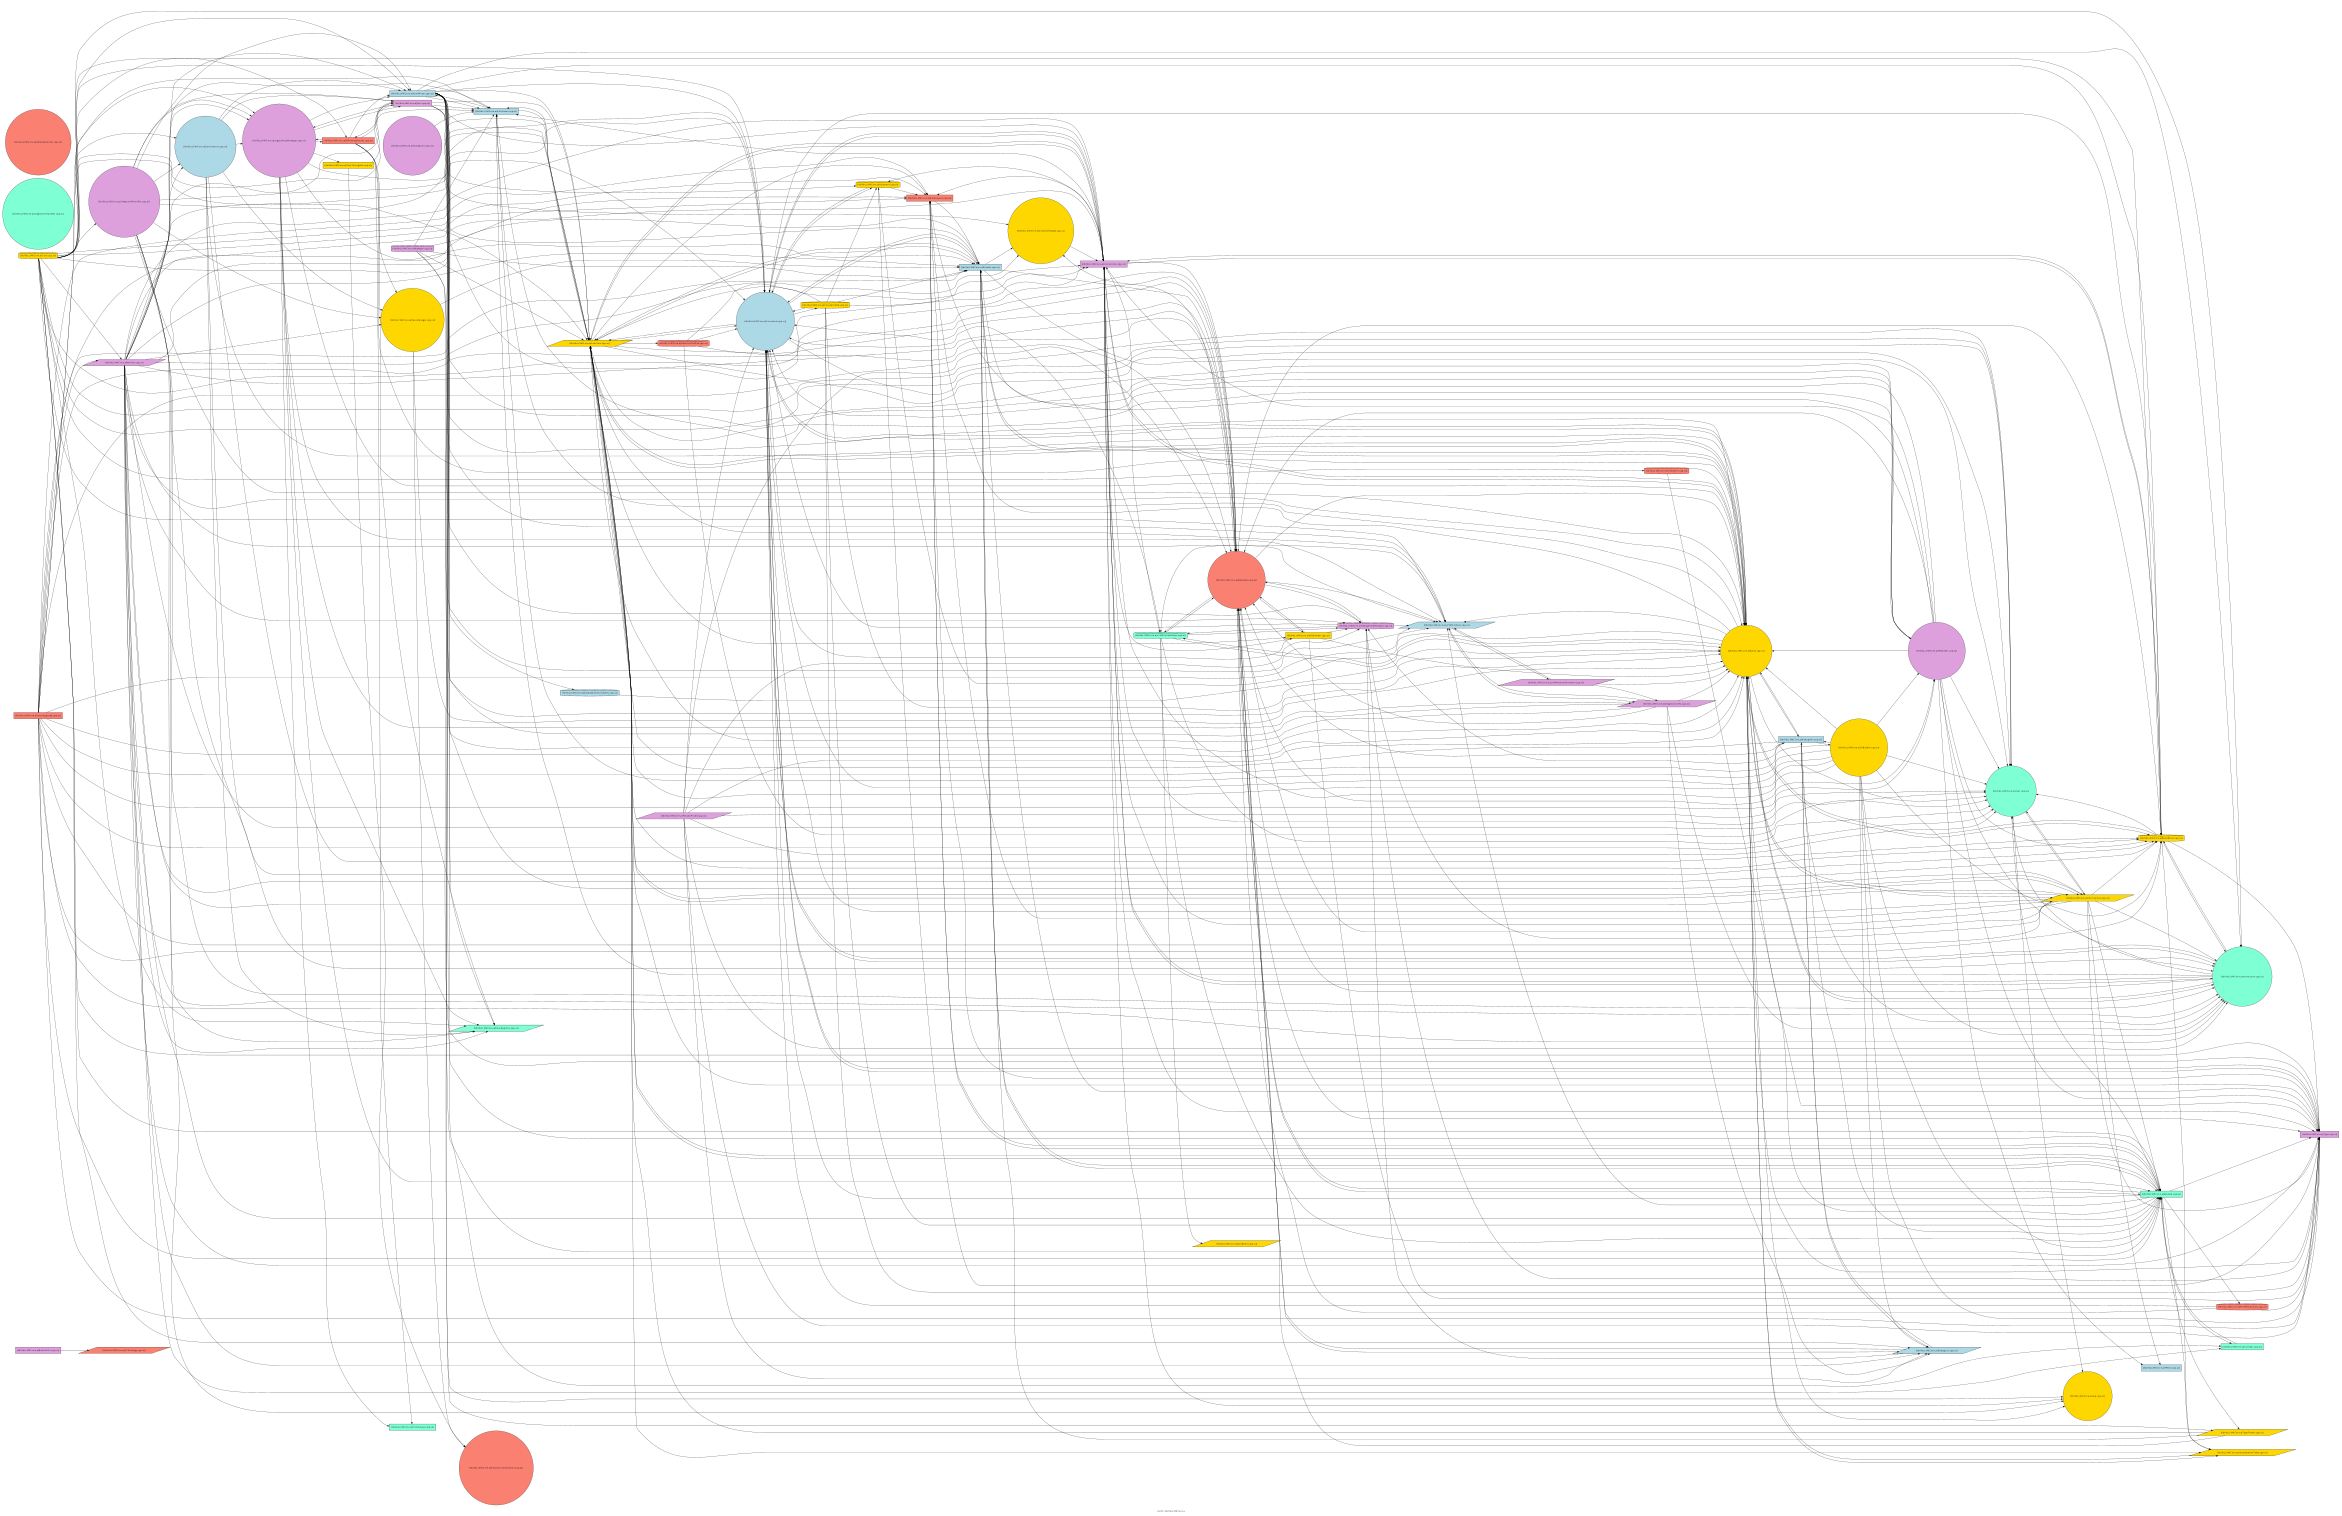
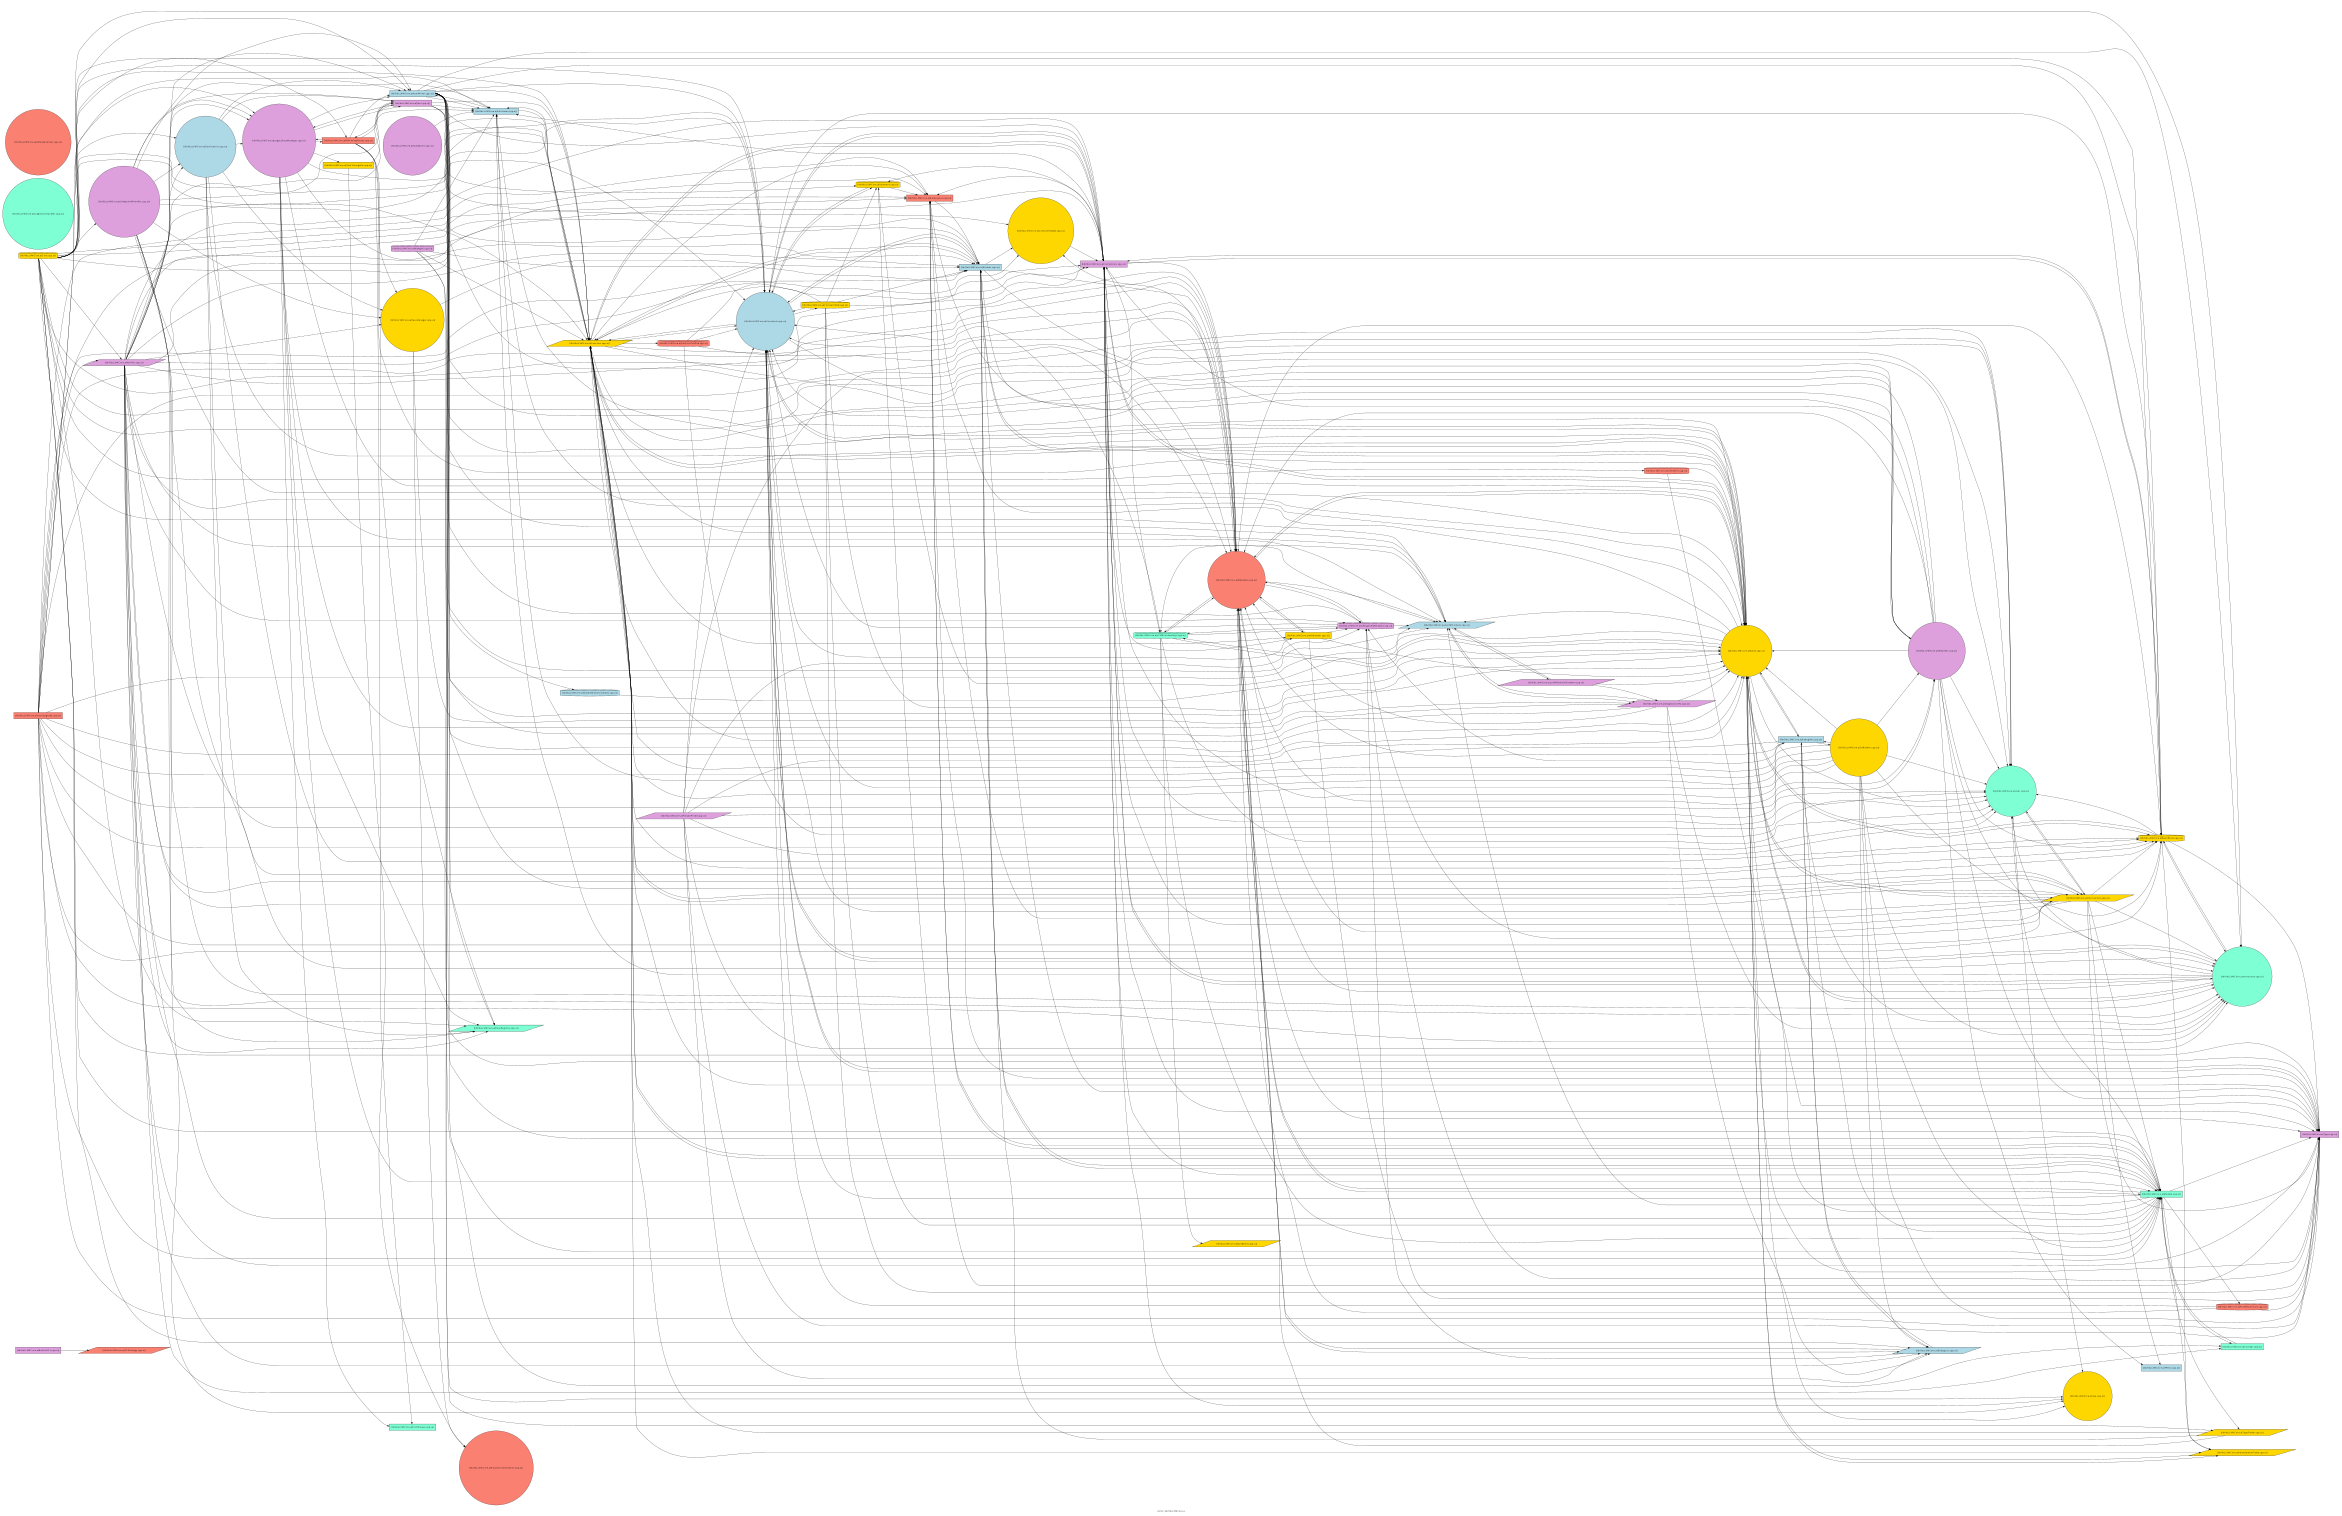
edge "{lib/libLLVMCore.a(Core.cpp.o)}" -> "{lib/libLLVMCore.a(Function.cpp.o)}": added
edge "{lib/libLLVMCore.a(Value.cpp.o)}" -> "{lib/libLLVMCore.a(Metadata.cpp.o)}": added
edge "{lib/libLLVMCore.a(Instructions.cpp.o)}" -> "{lib/libLLVMCore.a(Module.cpp.o)}": added
